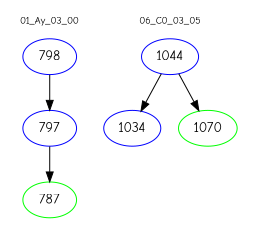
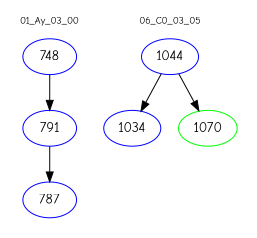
node "798": label "798" -> "748"
node "797": label "797" -> "791"
node "787": color green -> blue
